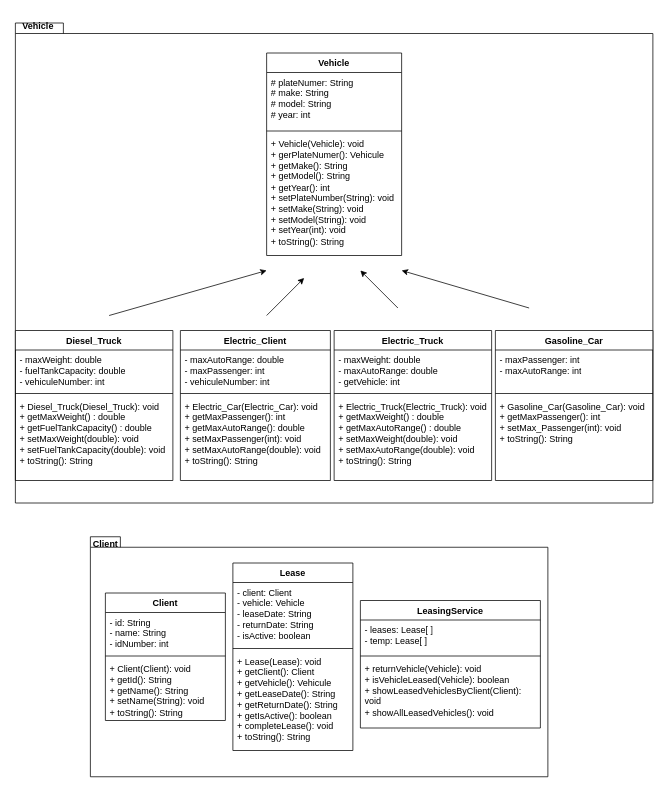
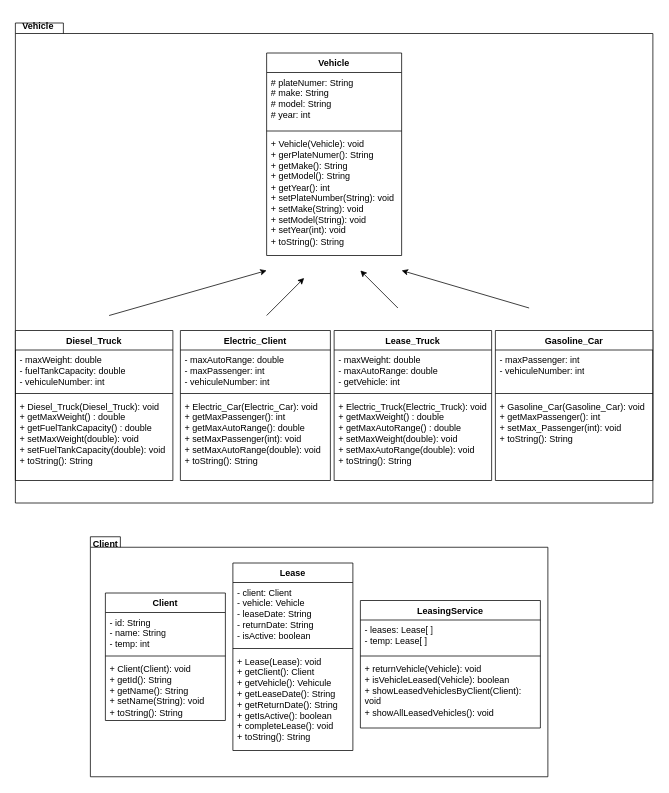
node "+ Vehicle(Vehicle): void + gerPlateNumer(): Vehicule + getMake(): String + getModel(): String + getYear(): int + setPlateNumber(String): void + setMake(String): void + setModel(String): void + setYear(int): void + toString(): String": label "+ Vehicle(Vehicle): void + gerPlateNumer(): Vehicule + getMake(): String + getModel(): String + getYear(): int + setPlateNumber(String): void + setMake(String): void + setModel(String): void + setYear(int): void + toString(): String" -> "+ Vehicle(Vehicle): void + gerPlateNumer(): String + getMake(): String + getModel(): String + getYear(): int + setPlateNumber(String): void + setMake(String): void + setModel(String): void + setYear(int): void + toString(): String"
node "Electric_Truck": label "Electric_Truck" -> "Lease_Truck"
node "- maxPassenger: int - maxAutoRange: int": label "- maxPassenger: int - maxAutoRange: int" -> "- maxPassenger: int - vehiculeNumber: int"
node "- id: String - name: String - idNumber: int": label "- id: String - name: String - idNumber: int" -> "- id: String - name: String - temp: int"
